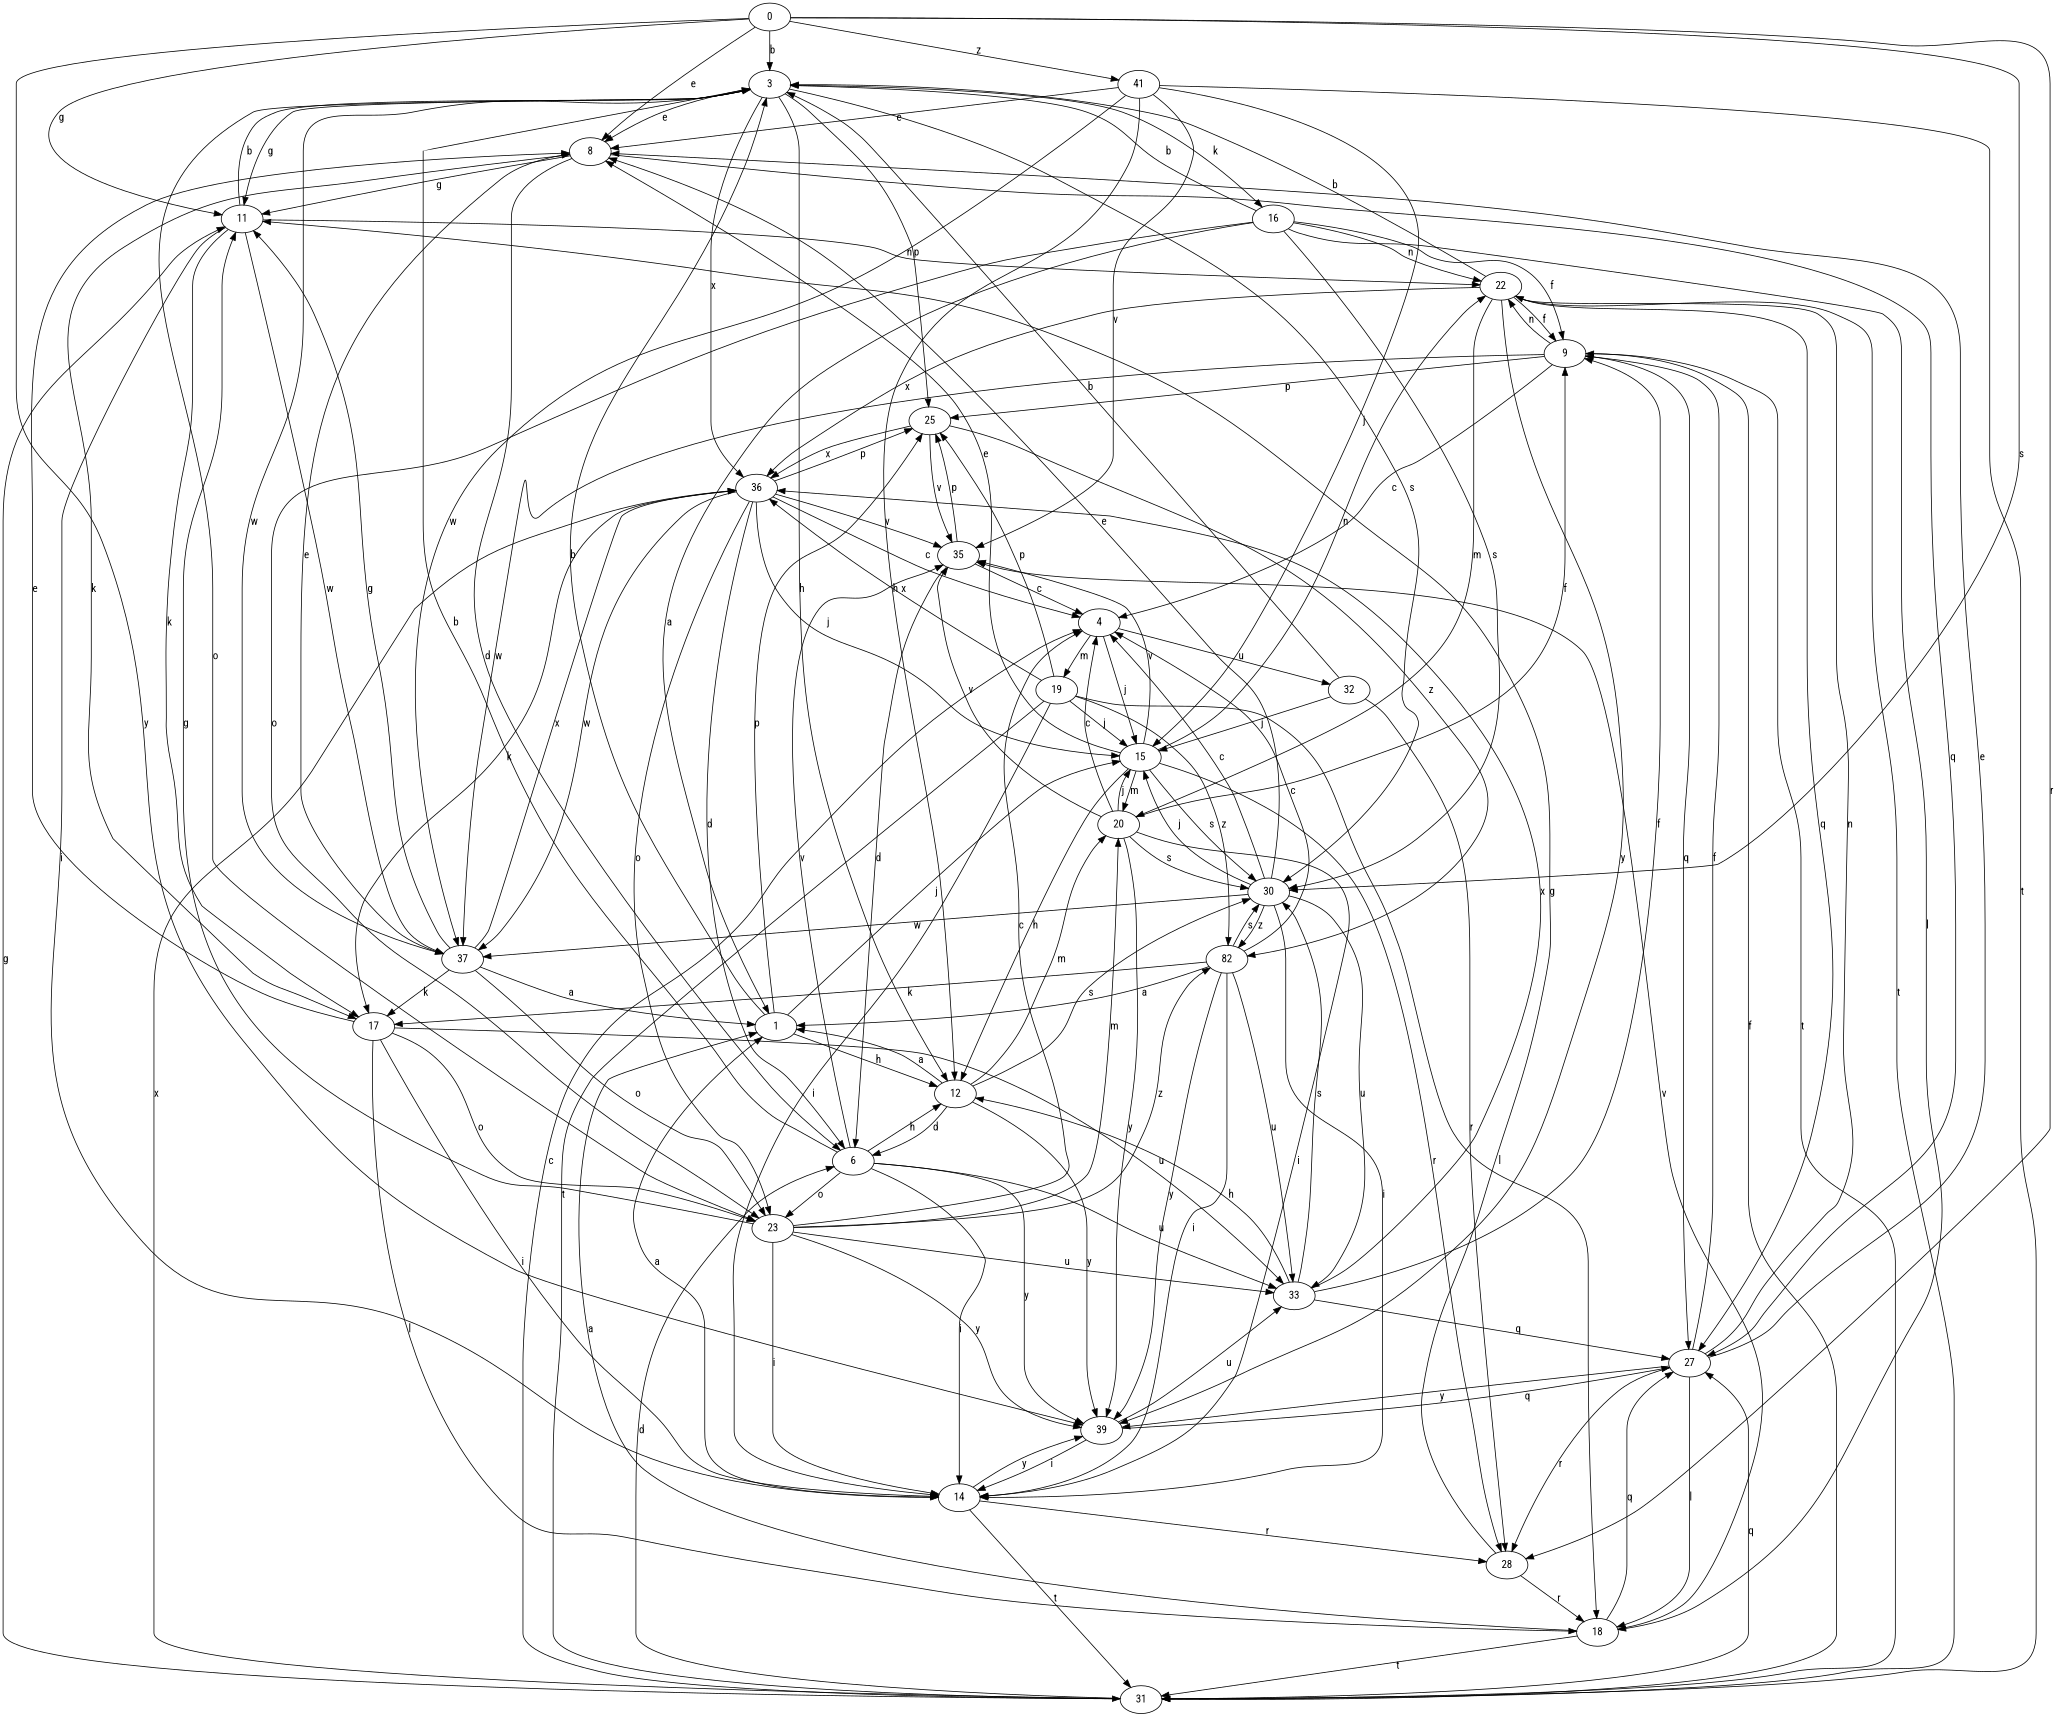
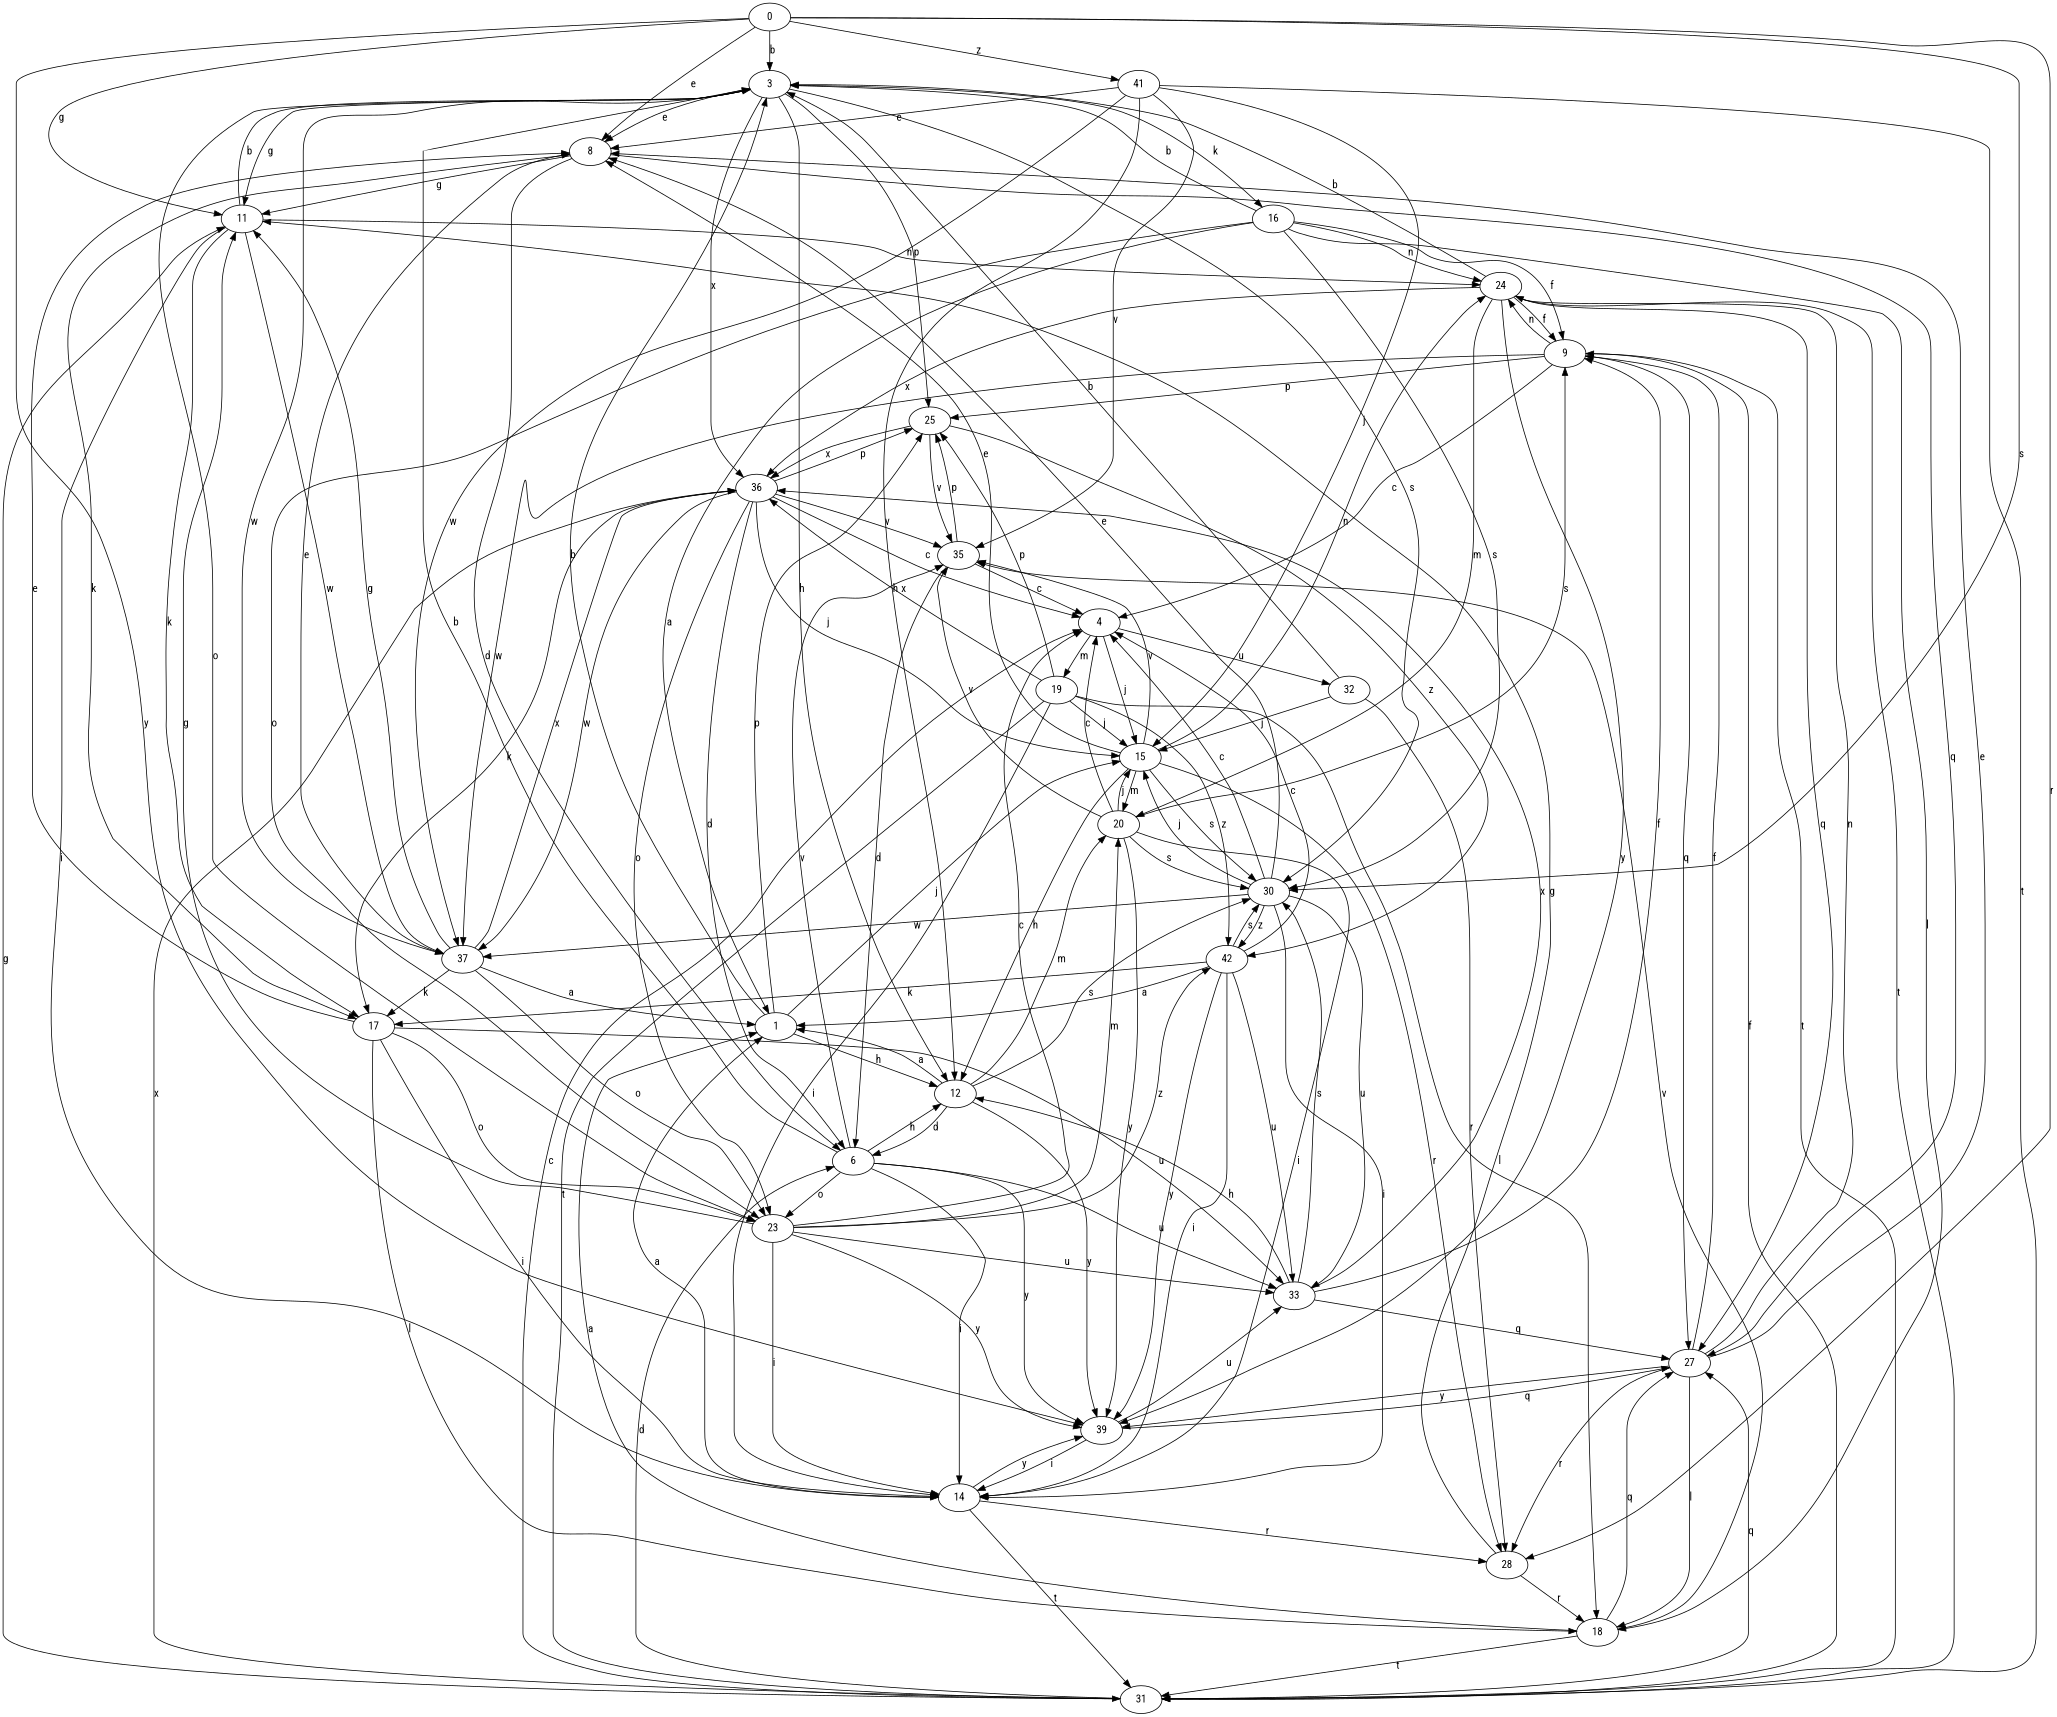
node "22": label "22" -> "24"
edge "20" -> "9": label "f" -> "s"
node "82": label "82" -> "42"
